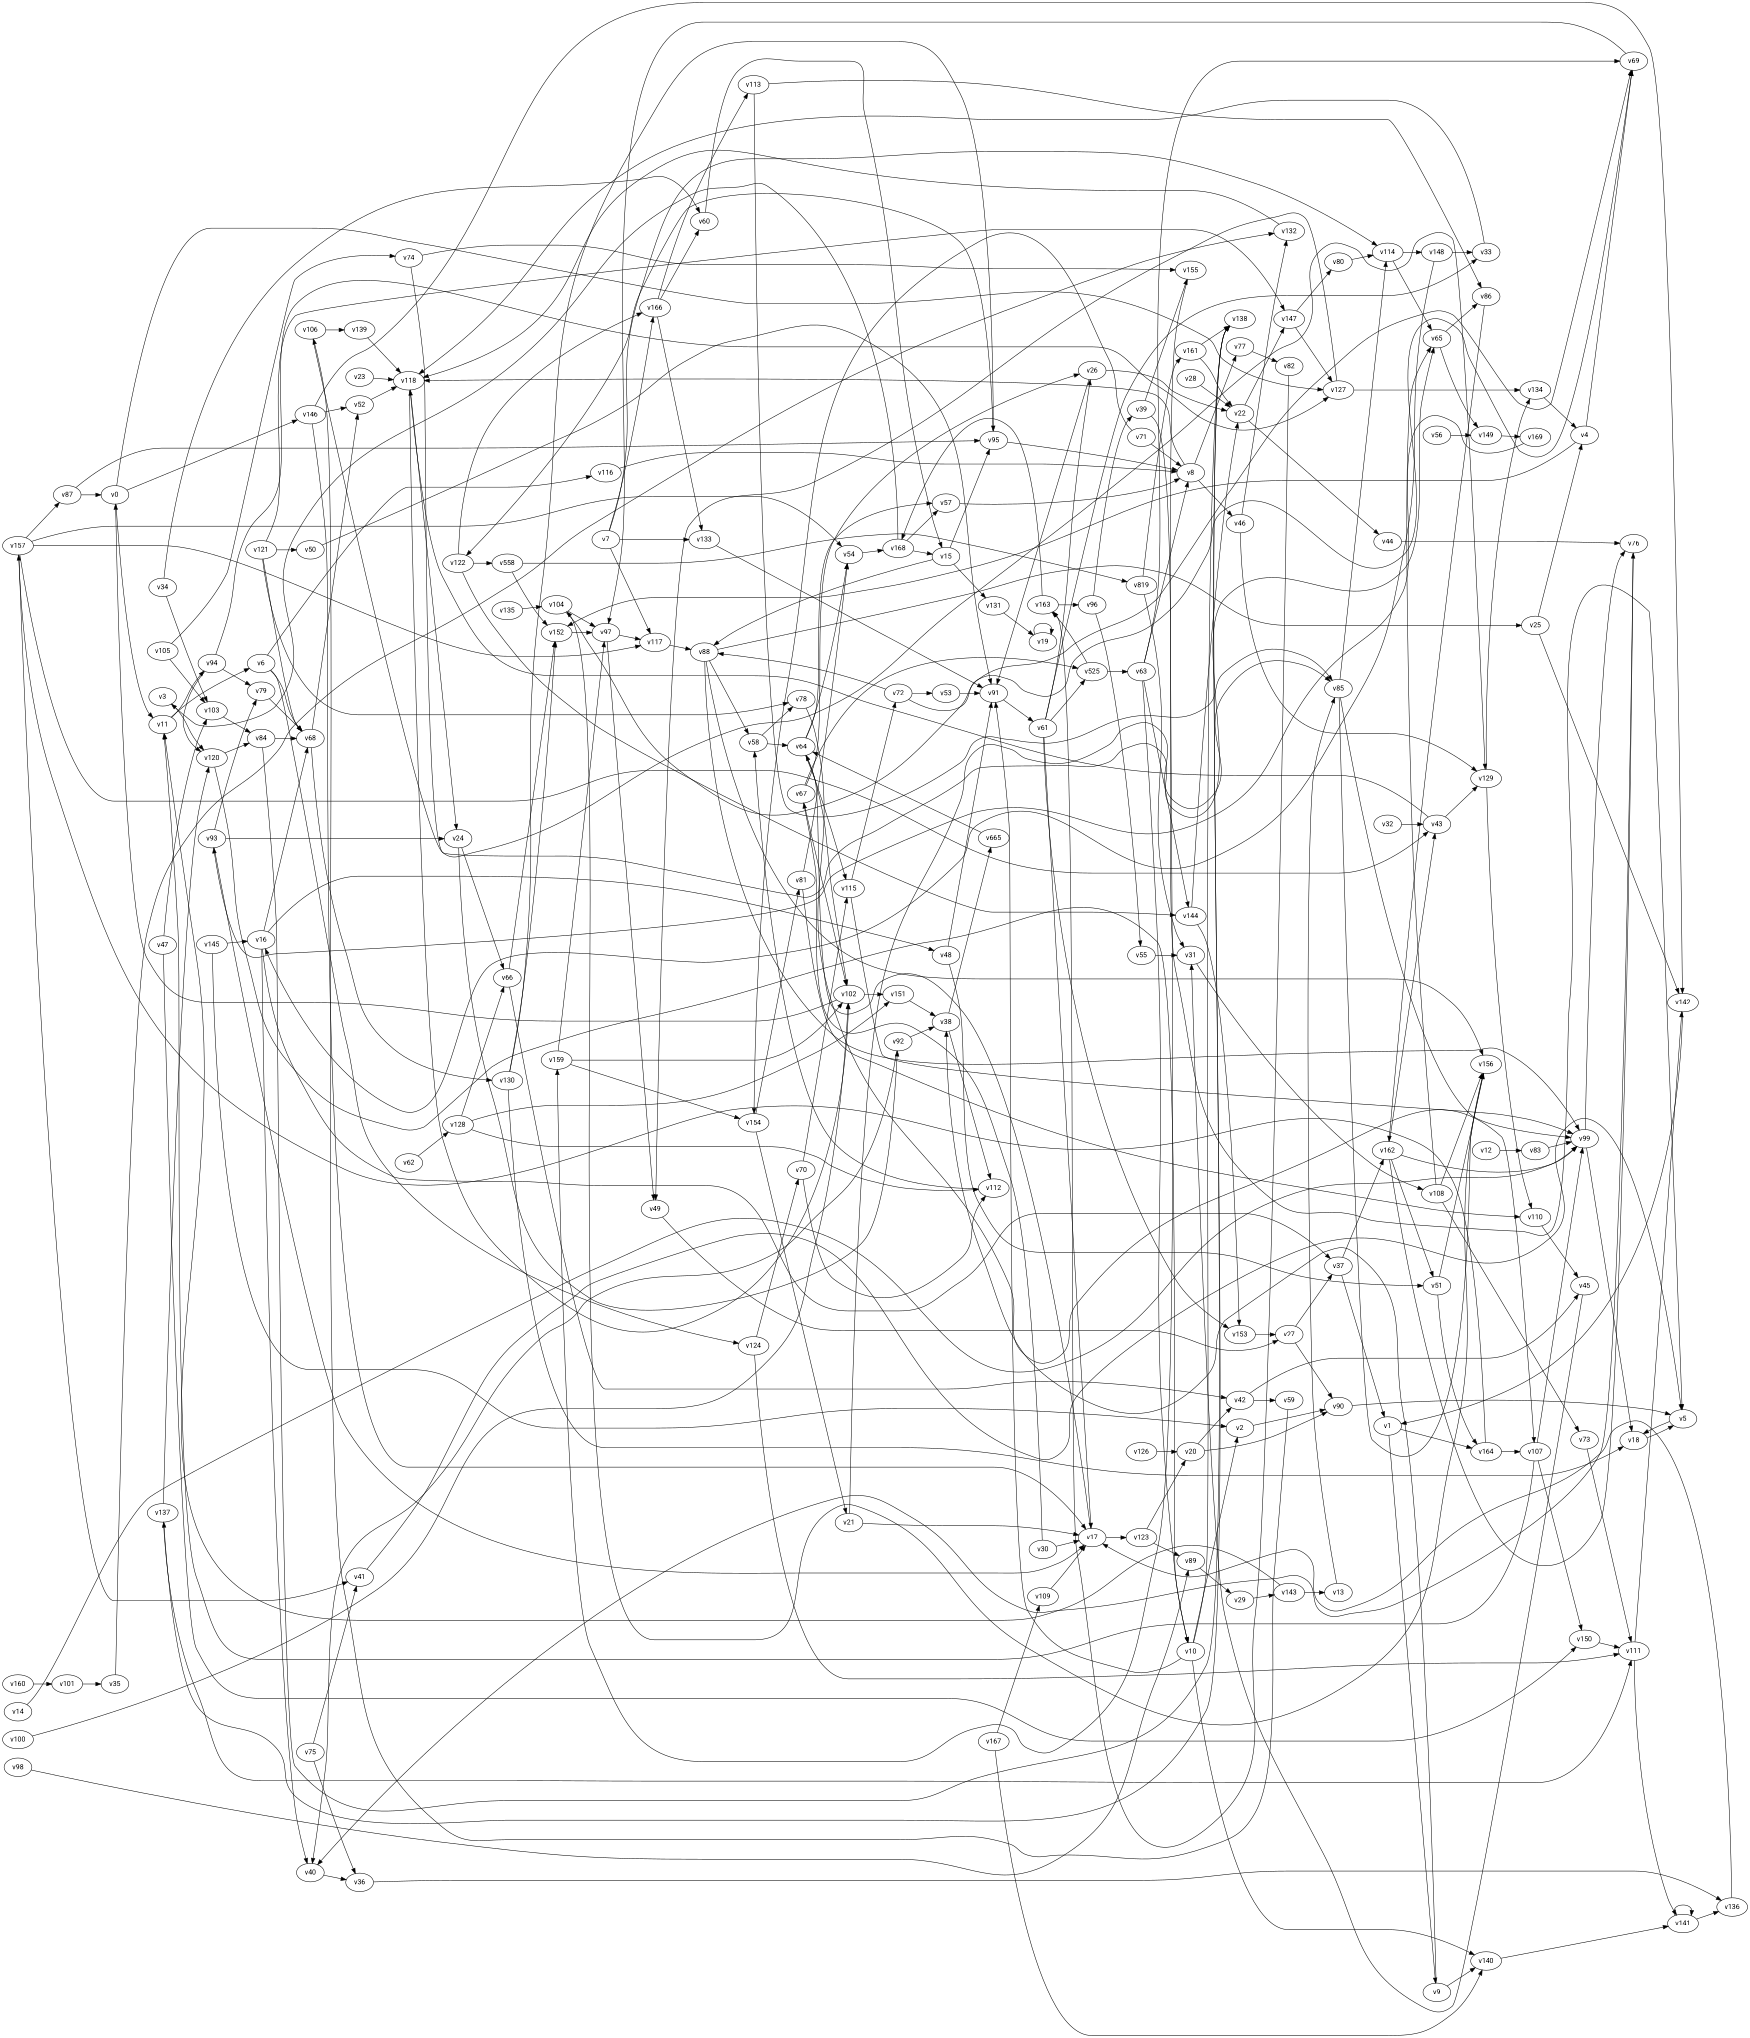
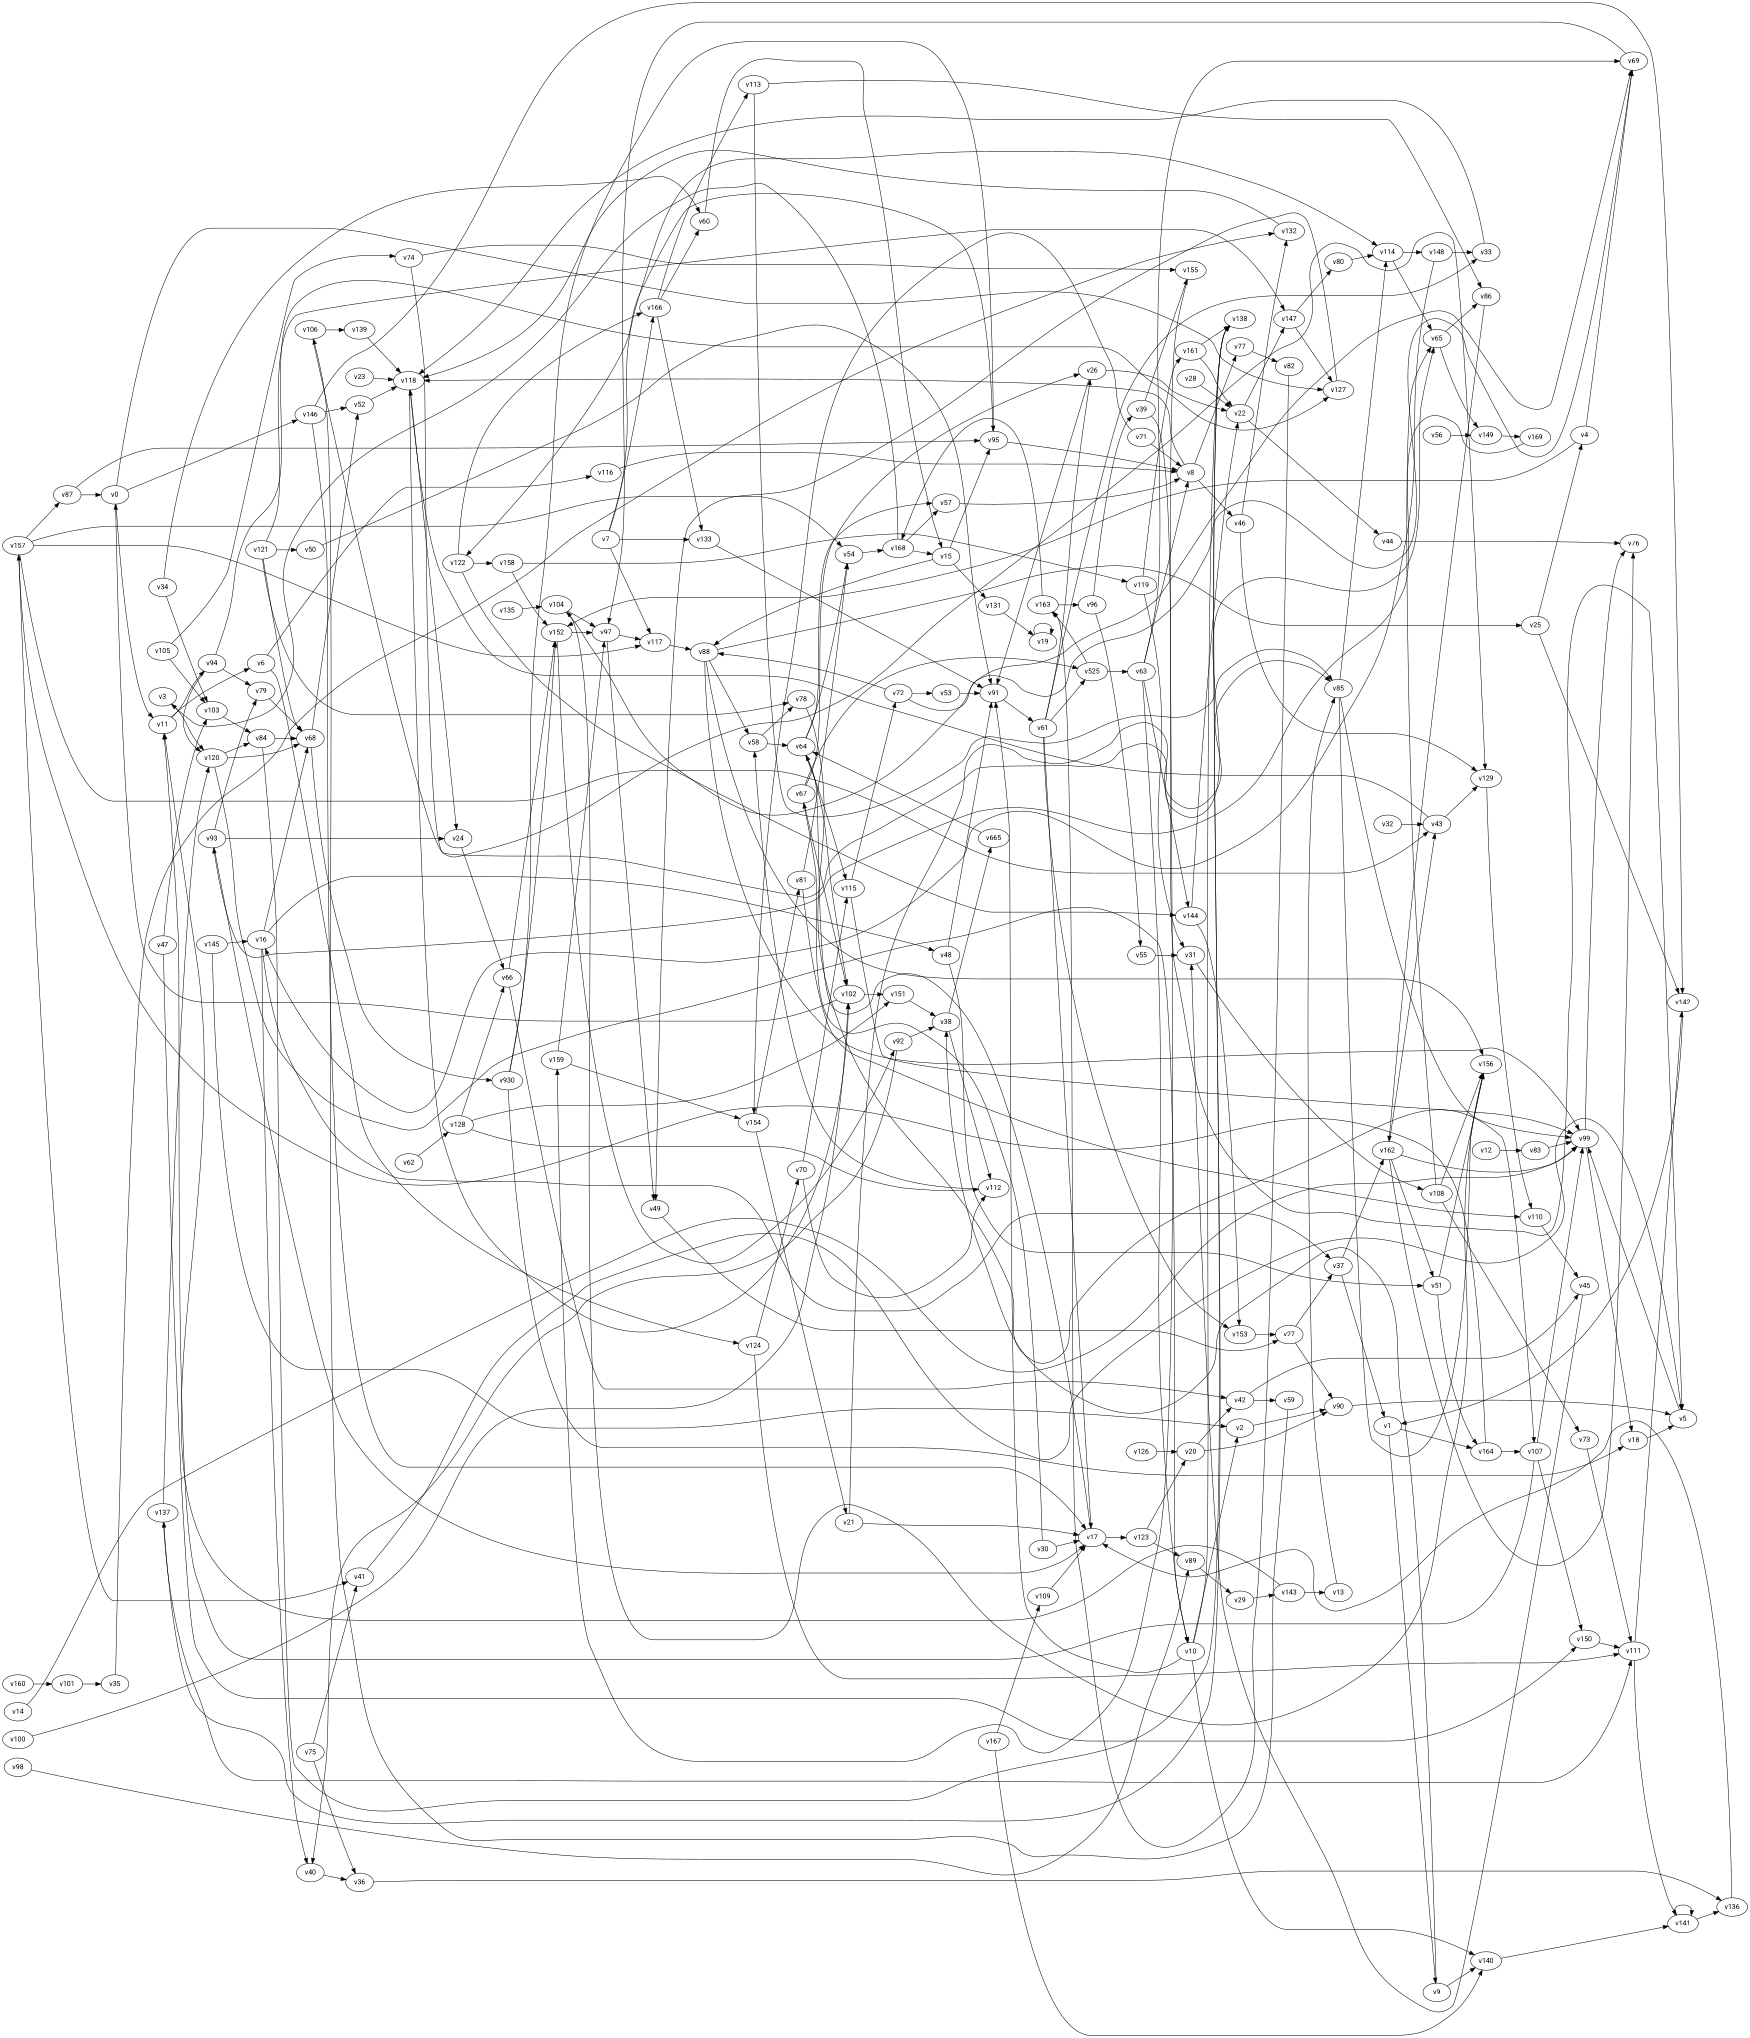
node "v134": removed
node "v558": label "v558" -> "v158"
node "v819": label "v819" -> "v119"
edge "v6" -> "v68": now "v120" -> "v68"
edge "v159" -> "v102": removed
node "v130": label "v130" -> "v930"
edge "v24" -> "v92": now "v152" -> "v92"
edge "v5" -> "v18": now "v5" -> "v99"
edge "v76" -> "v40": removed
